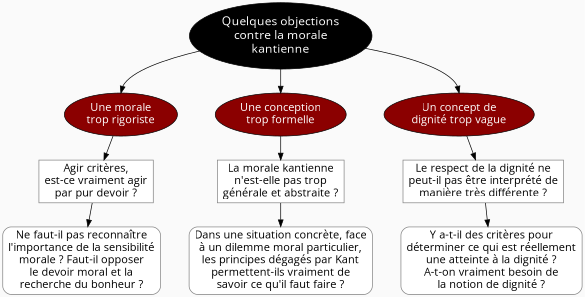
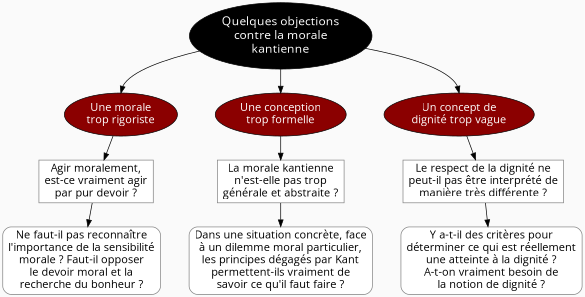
node "Agir critères, est-ce vraiment agir par pur devoir ?": label "Agir critères, est-ce vraiment agir par pur devoir ?" -> "Agir moralement, est-ce vraiment agir par pur devoir ?"
